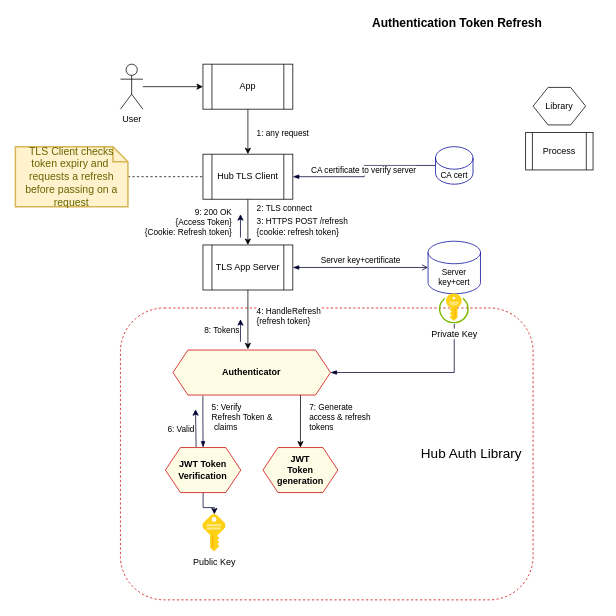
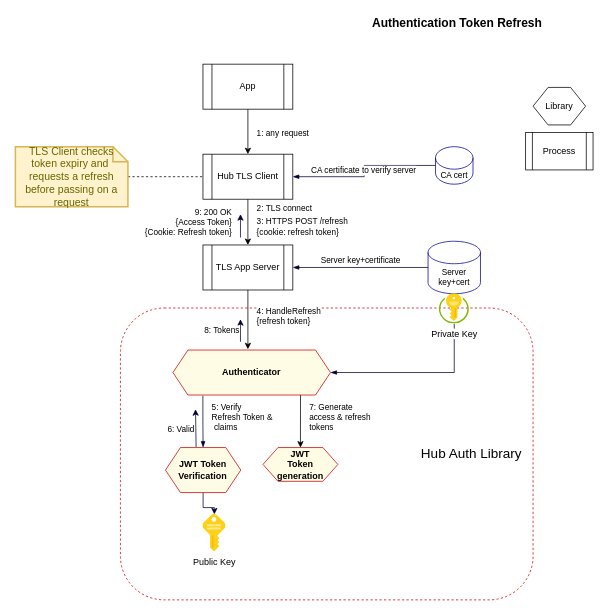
node "User": removed
edge "User" -> "App": removed
edge "TLS App Server" -- "Server key+cert": arrowhead open -> none
node "JWT Token generation": size 75x45 -> 75x34
